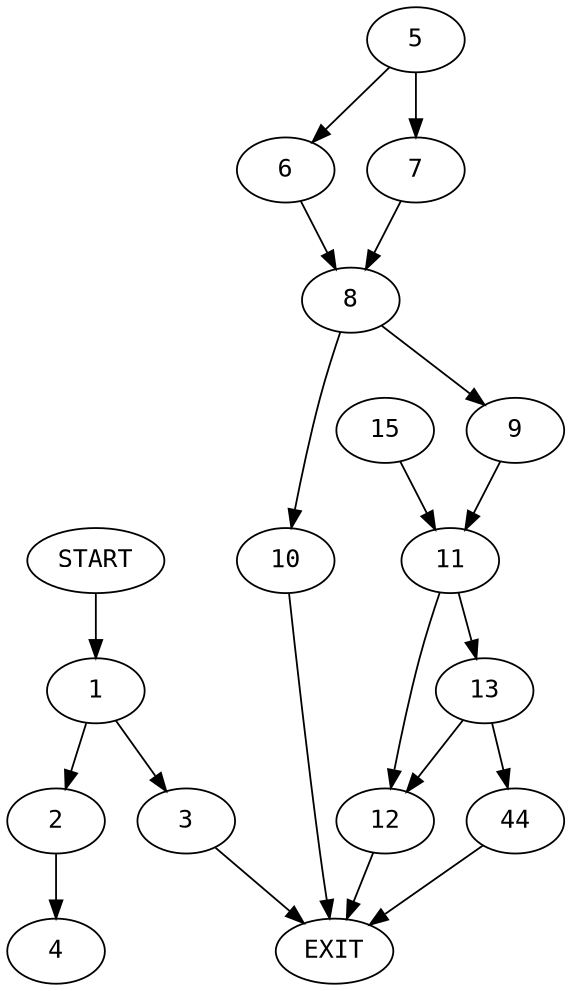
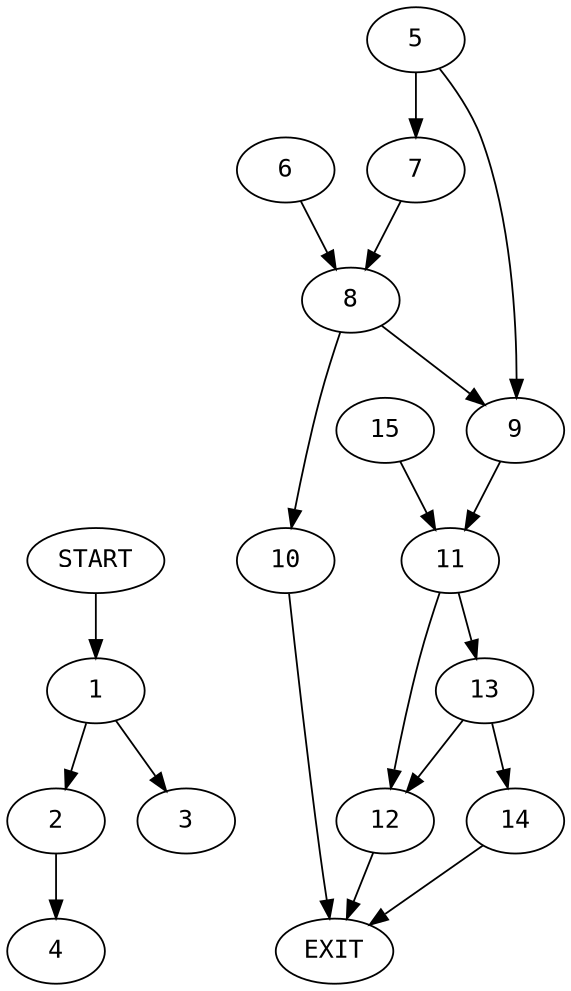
edge "5" -> "6": now "5" -> "9"
node "44": label "44" -> "14"
edge "3" -> "EXIT": removed
